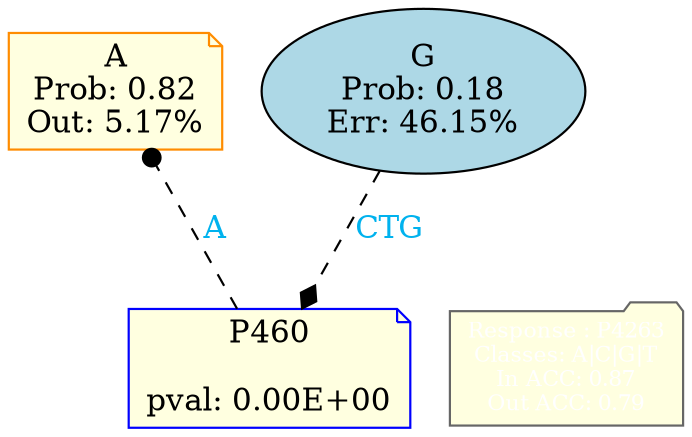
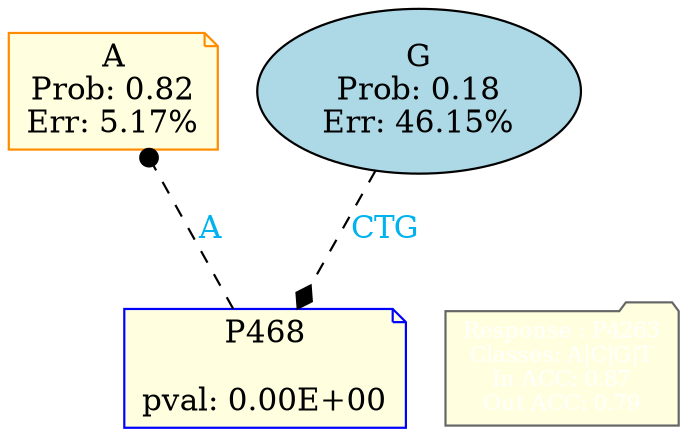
node "A Prob: 0.82 Out: 5.17%": label "A Prob: 0.82 Out: 5.17%" -> "A Prob: 0.82 Err: 5.17%"
node "P460 pval: 0.00E+00": label "P460 pval: 0.00E+00" -> "P468 pval: 0.00E+00"
